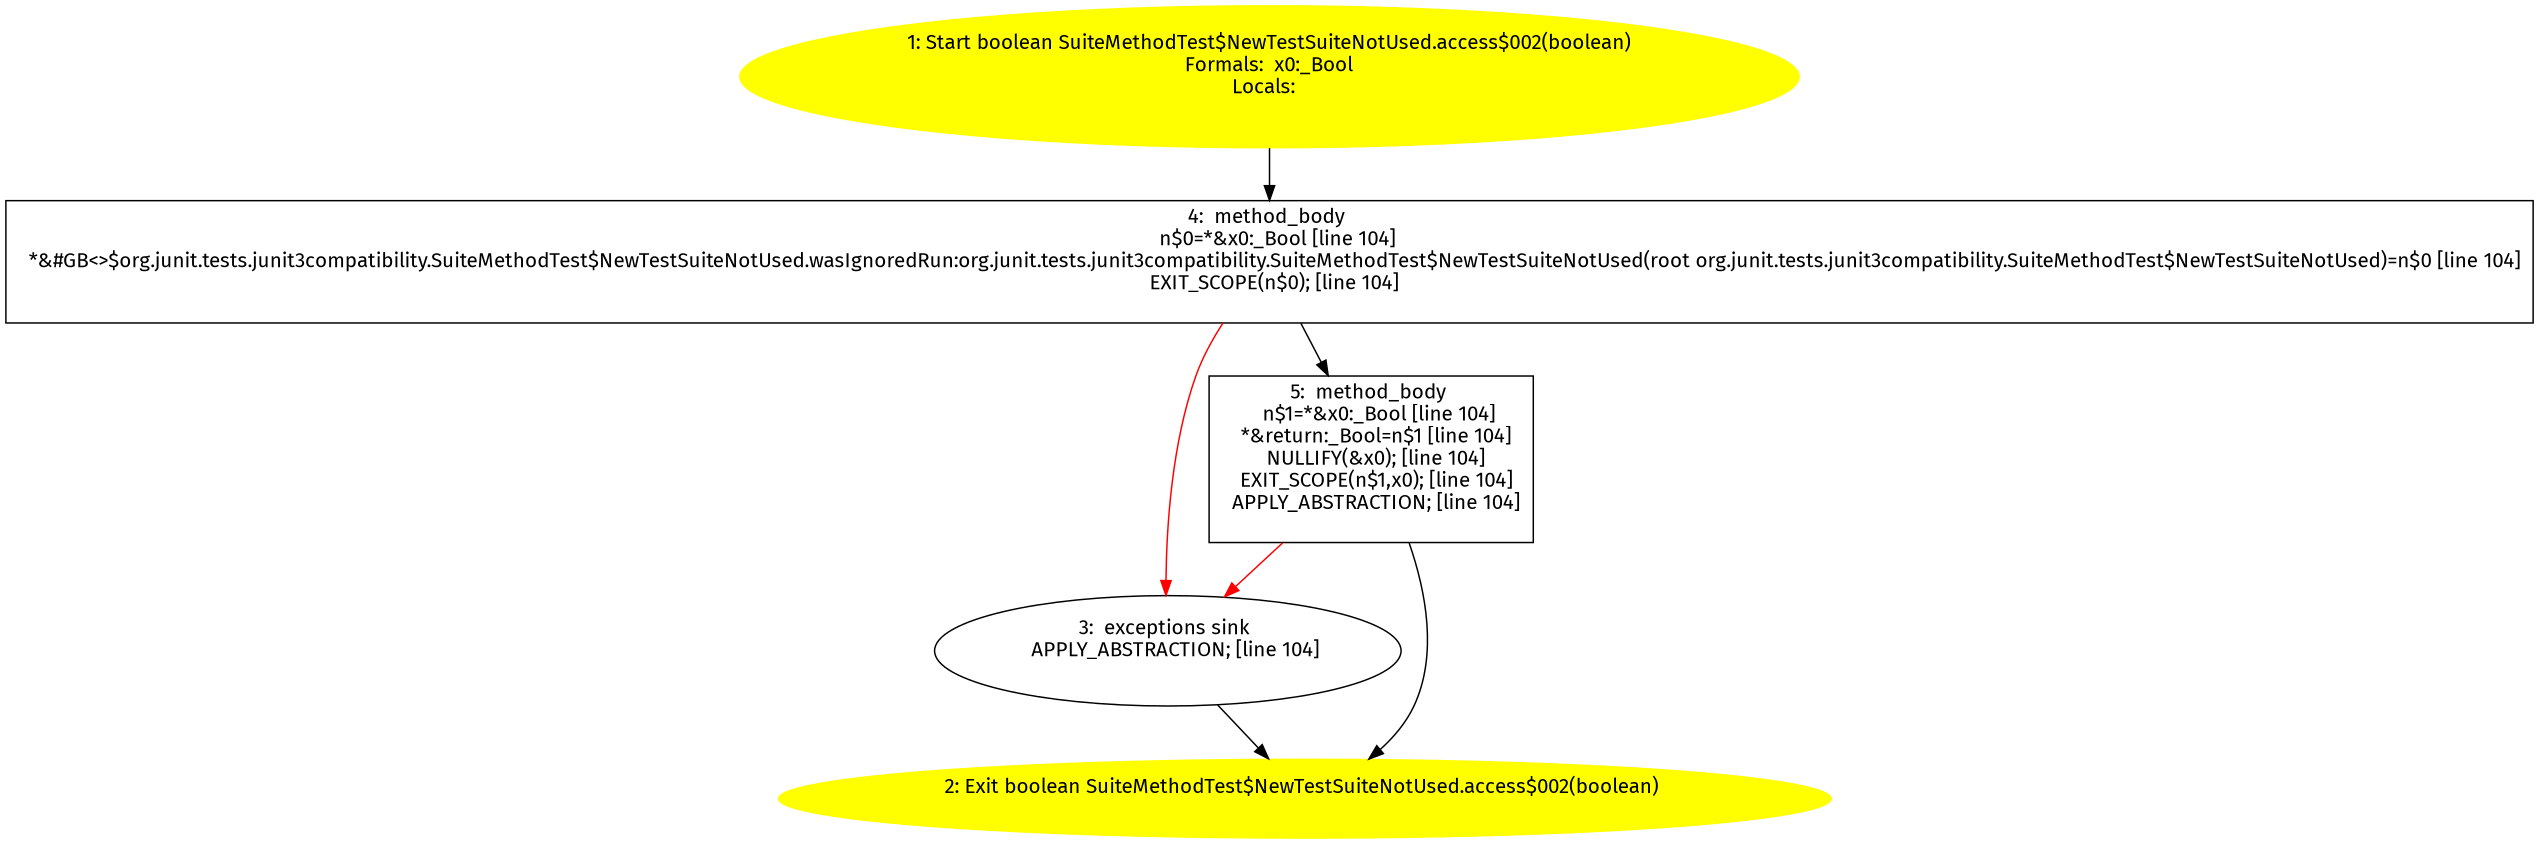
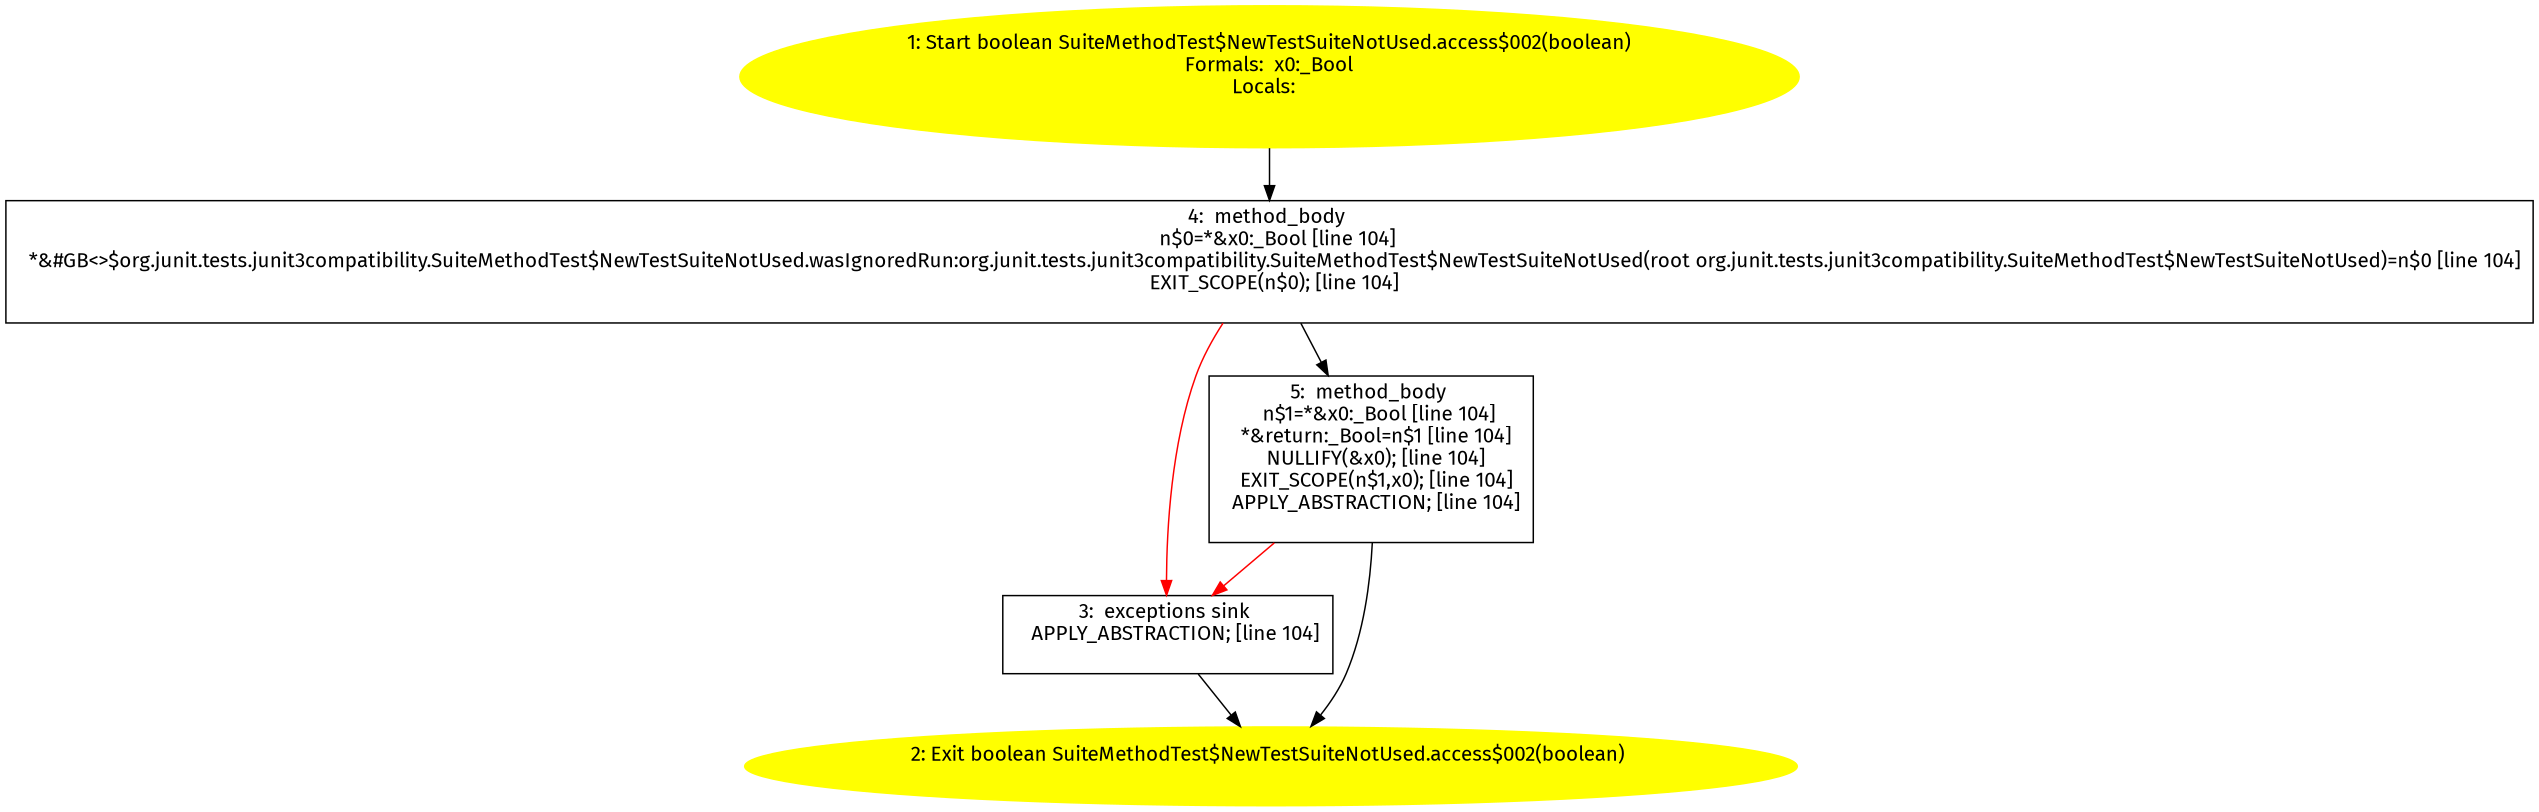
node "3:  exceptions sink APPLY_ABSTRACTION; [line 104]": shape ellipse -> box
